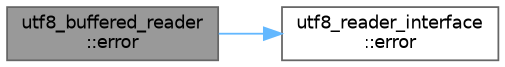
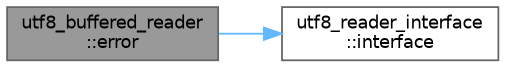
node "utf8_reader_interface ::error": label "utf8_reader_interface ::error" -> "utf8_reader_interface ::interface"
